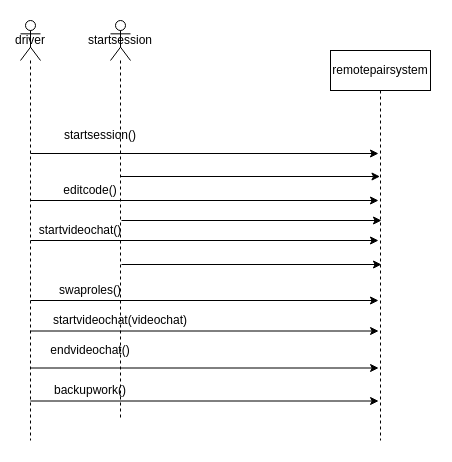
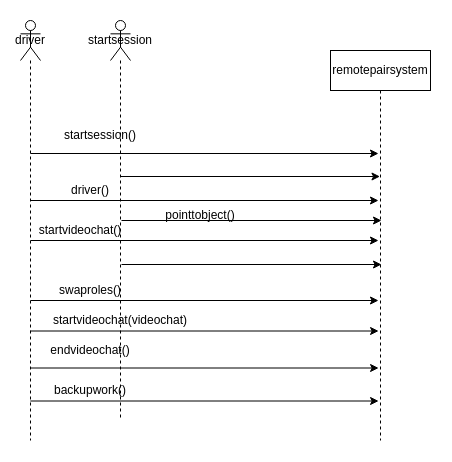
node "editcode()": label "editcode()" -> "driver()"
node "pointtobject()": added
